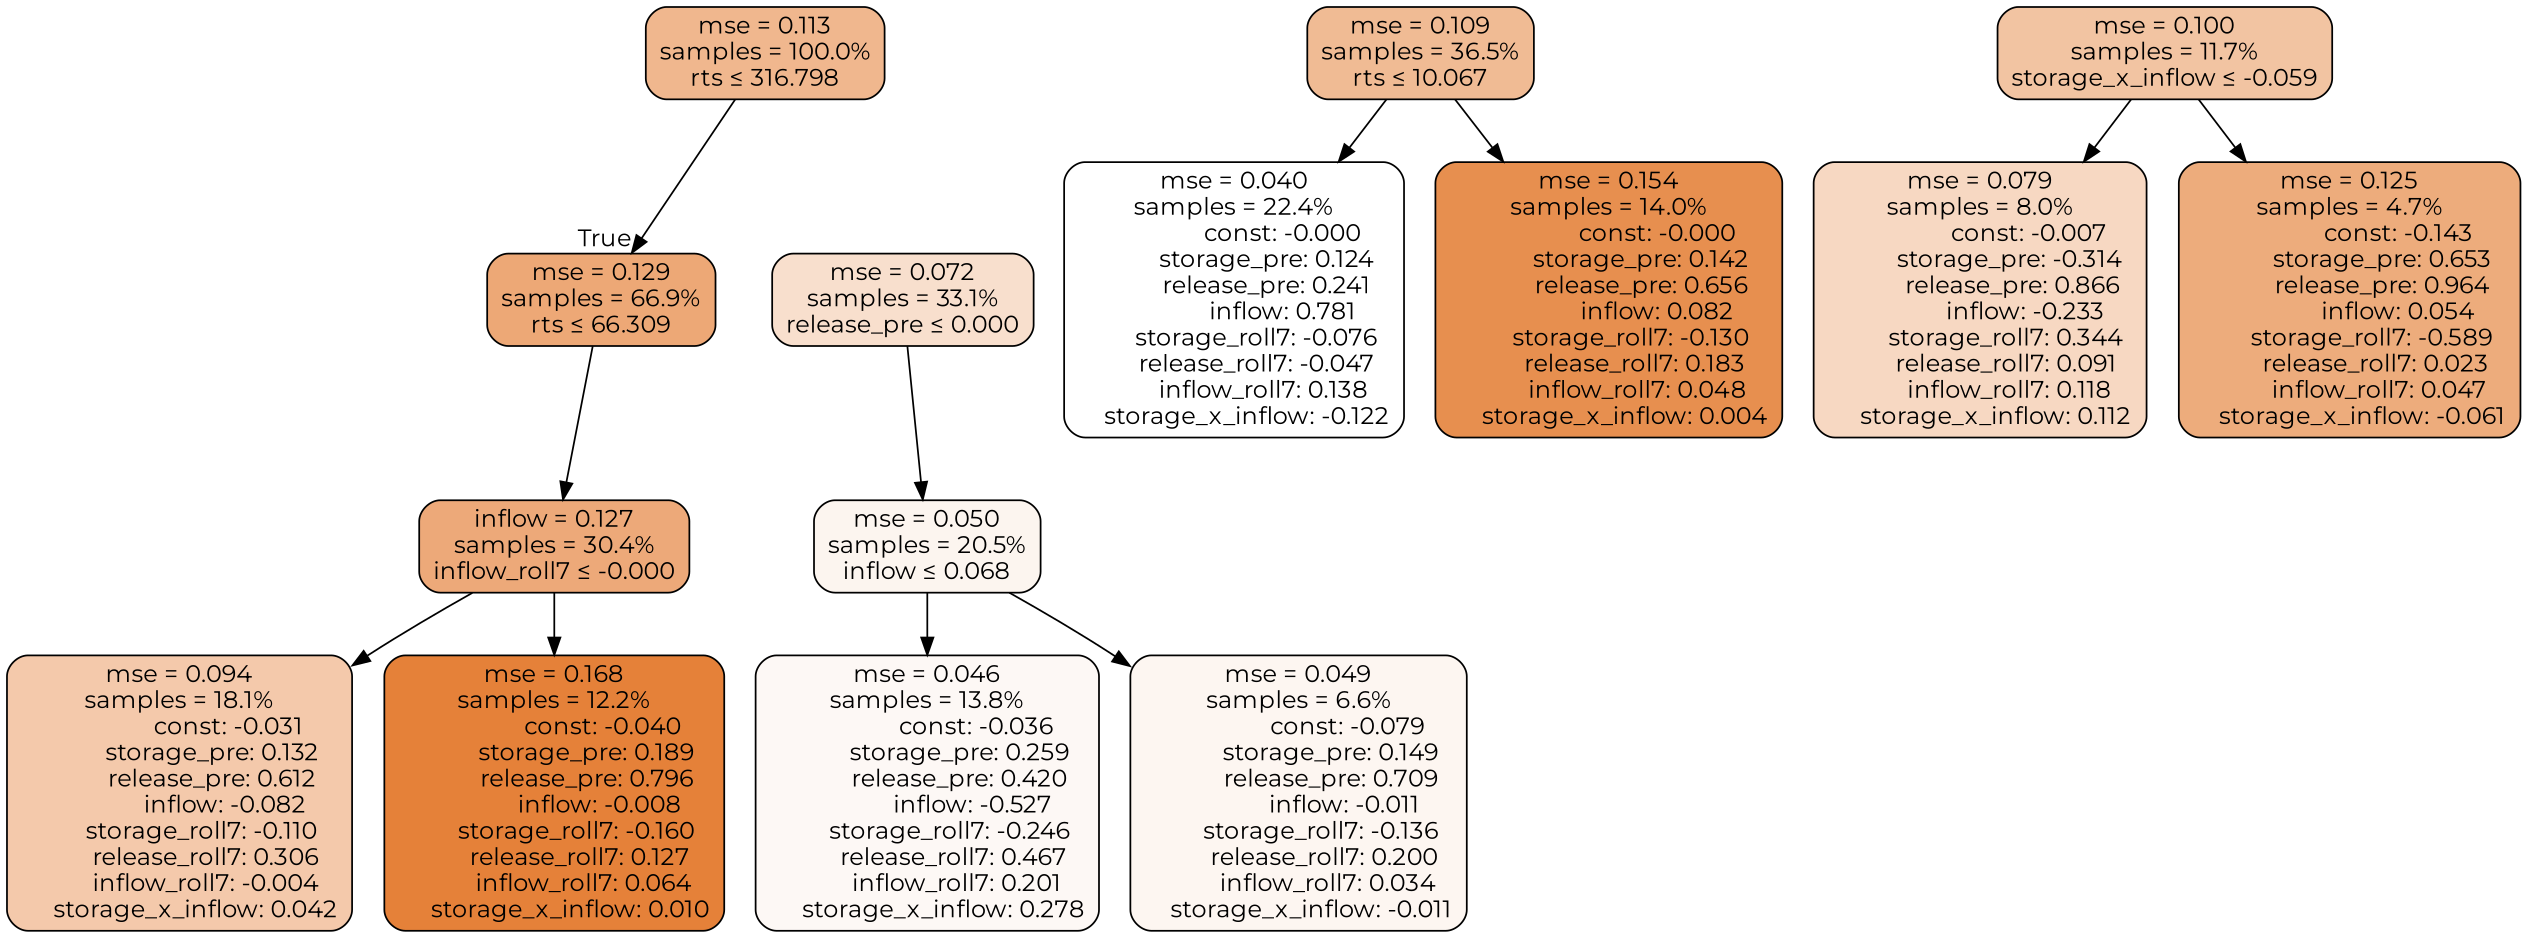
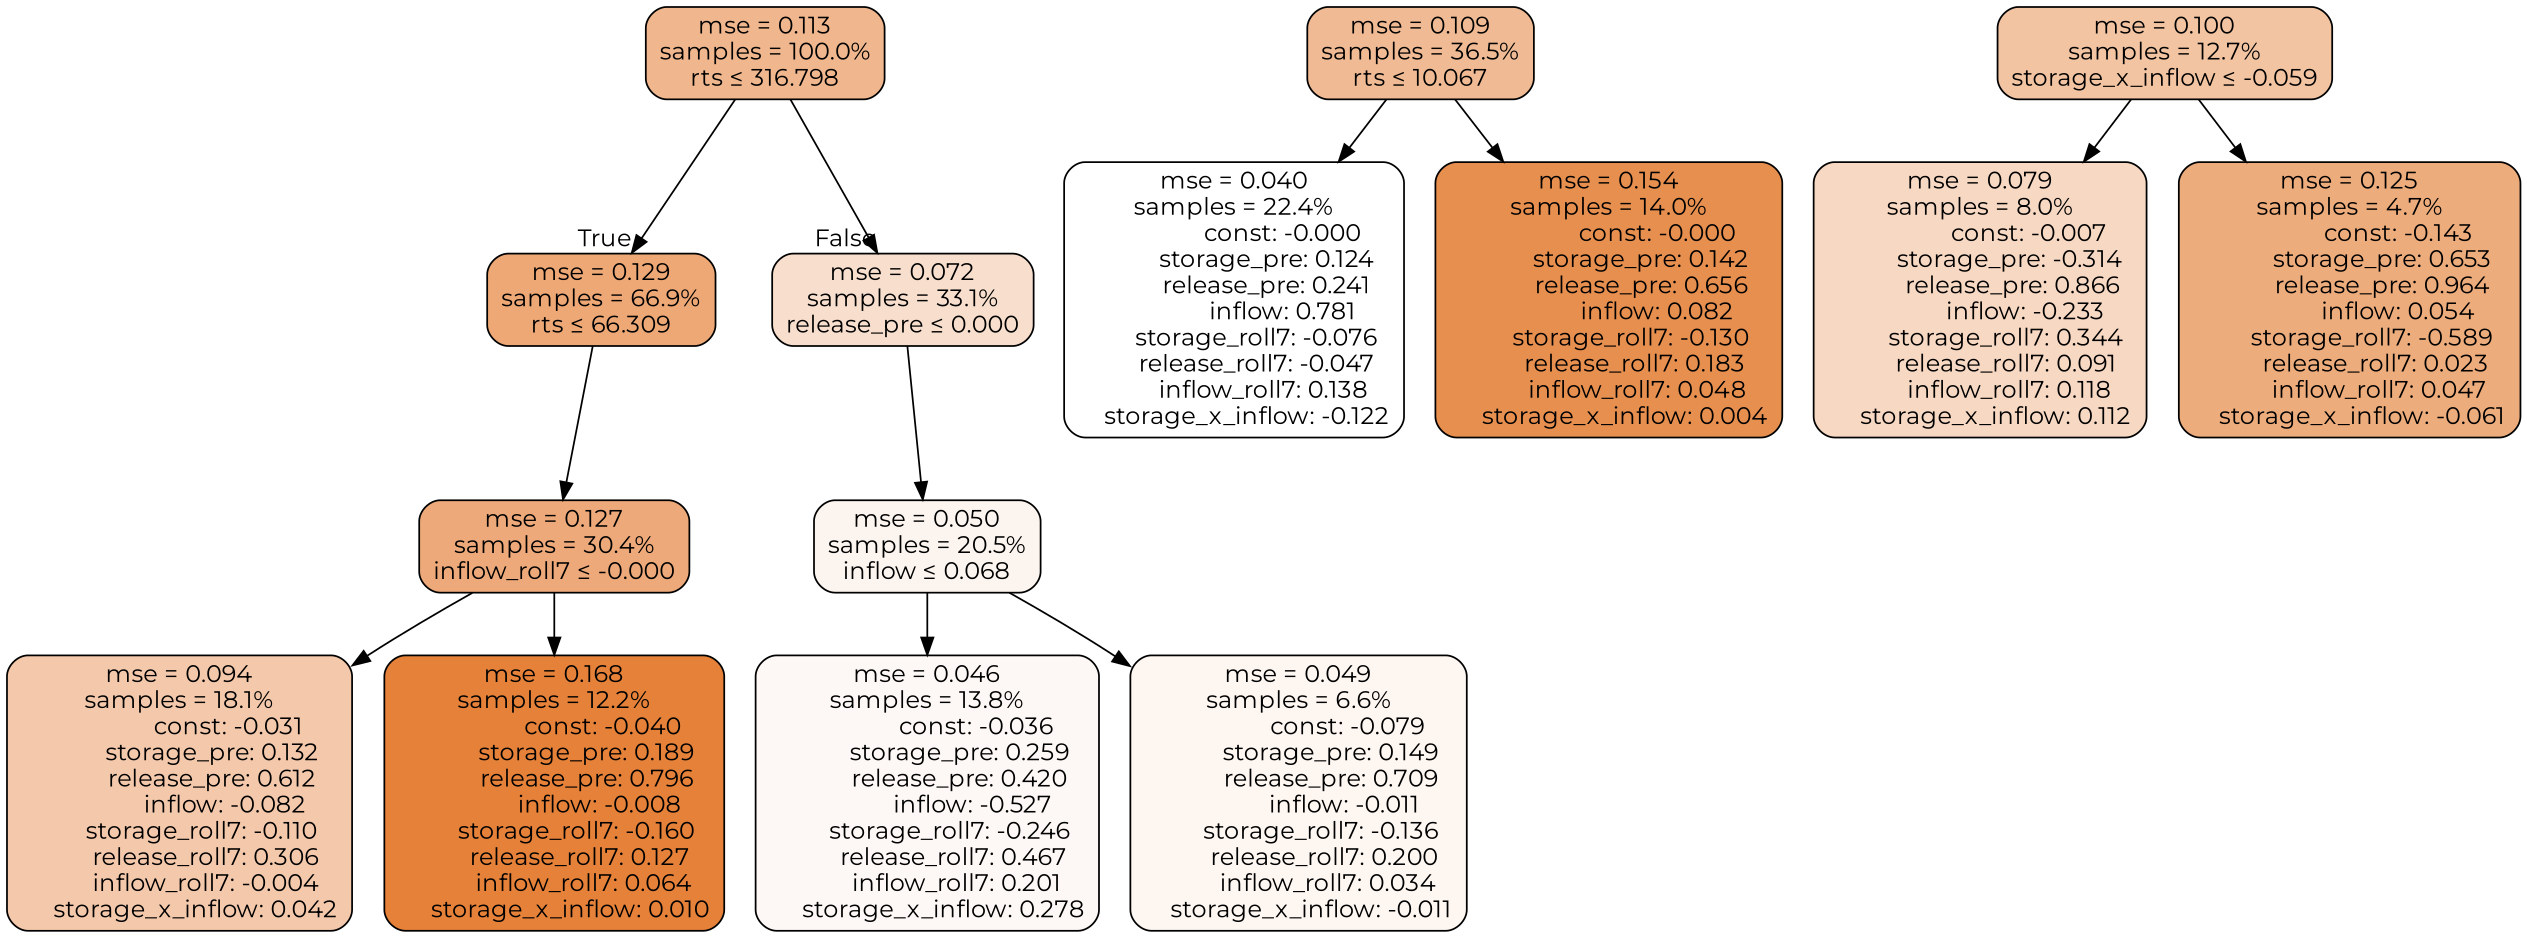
node "mse = 0.100 samples = 11.7% storage_x_inflow ≤ -0.059": label "mse = 0.100 samples = 11.7% storage_x_inflow ≤ -0.059" -> "mse = 0.100 samples = 12.7% storage_x_inflow ≤ -0.059"
edge "mse = 0.113 samples = 100.0% rts ≤ 316.798" -> "mse = 0.072 samples = 33.1% release_pre ≤ 0.000": added
node "inflow = 0.127 samples = 30.4% inflow_roll7 ≤ -0.000": label "inflow = 0.127 samples = 30.4% inflow_roll7 ≤ -0.000" -> "mse = 0.127 samples = 30.4% inflow_roll7 ≤ -0.000"
